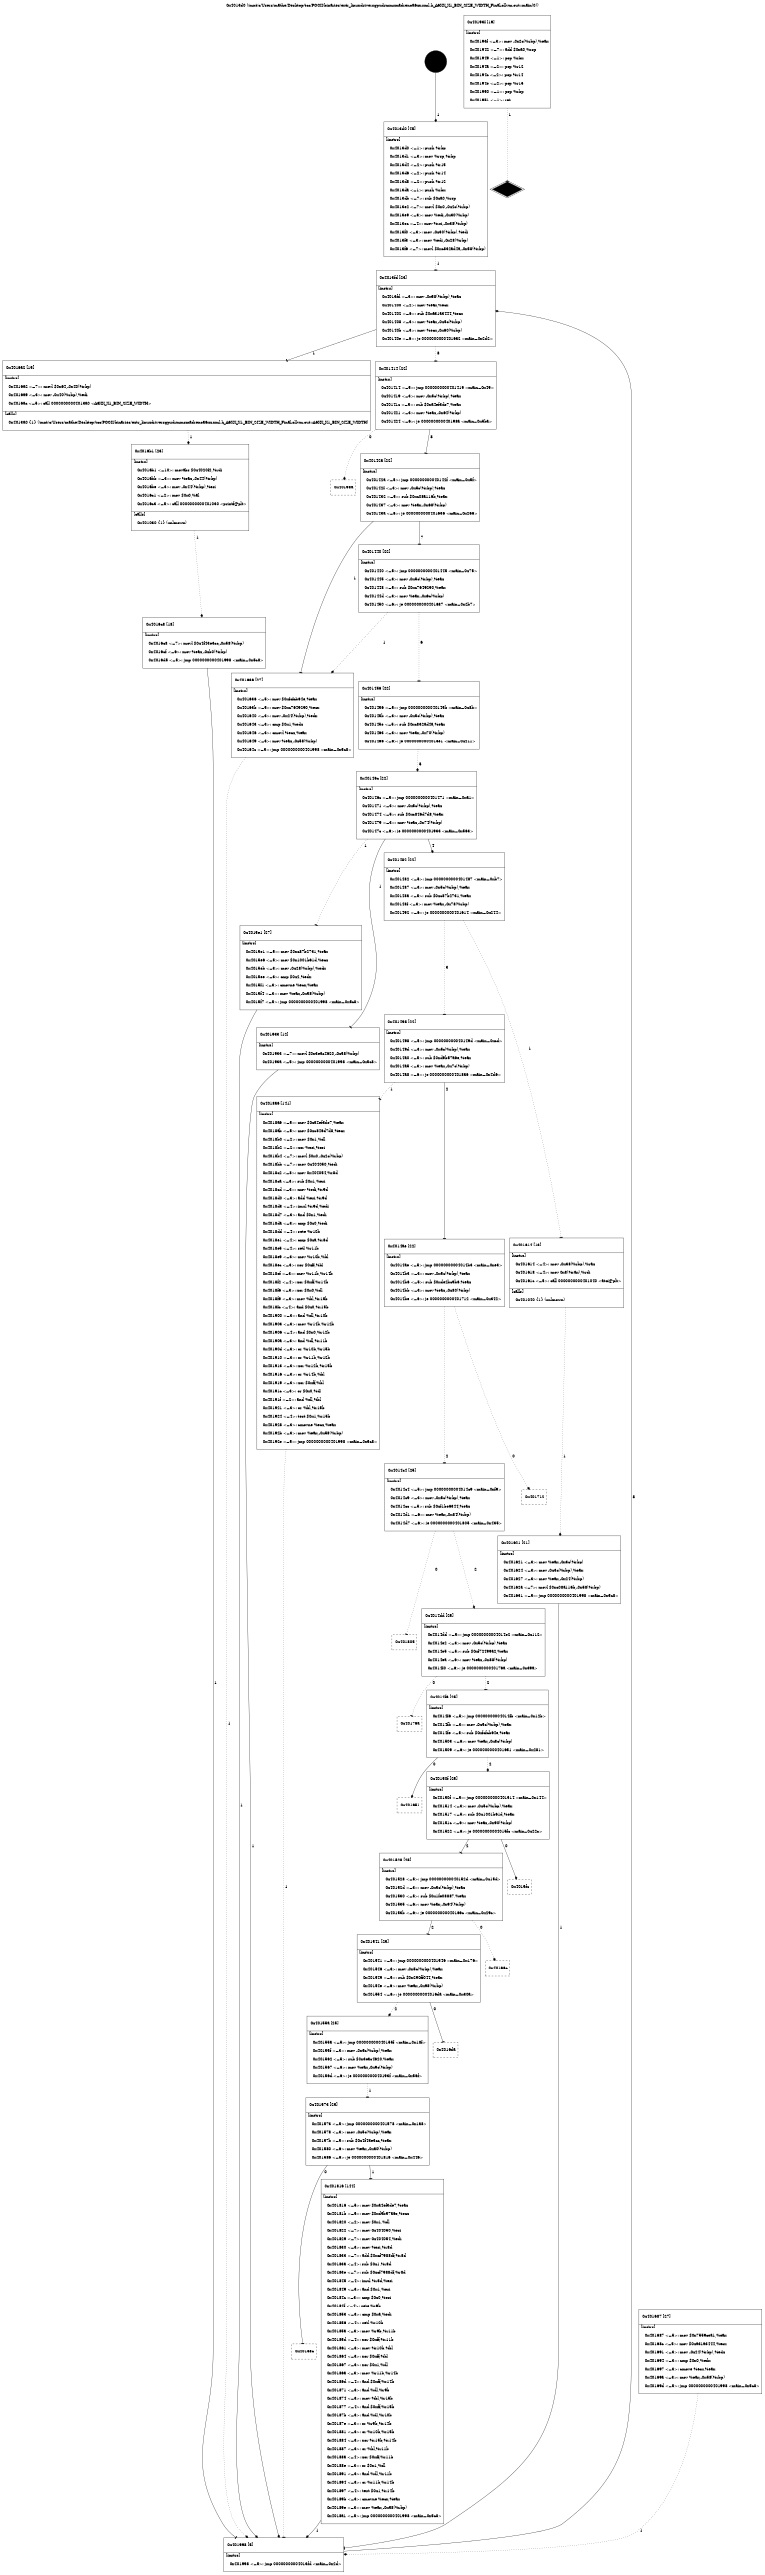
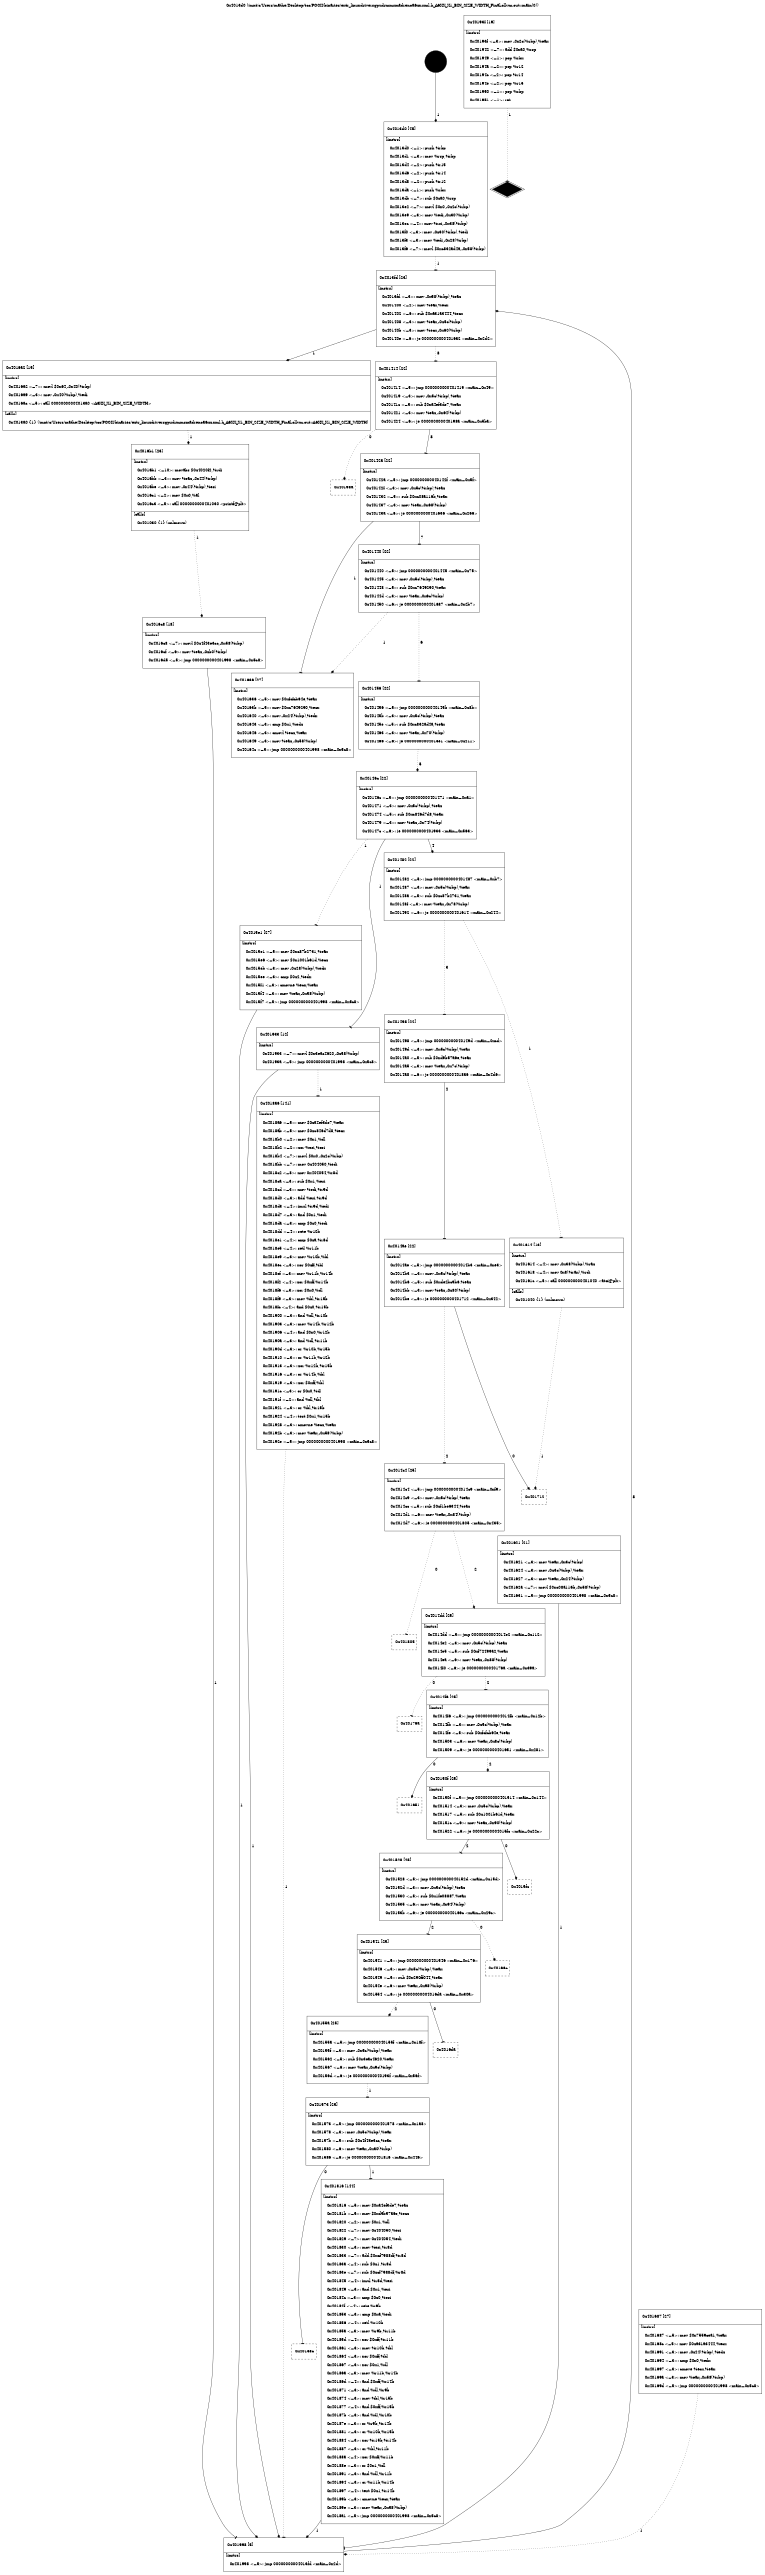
edge "0x4013fd [23]" -> "0x4016a2 [15]": arrowhead tee -> diamond
edge "0x401498 [22]" -> "0x4018a6 [141]": now "0x401933 [12]" -> "0x4018a6 [141]"
edge "0x4014ae [22]" -> "0x401712": style dotted -> solid
edge "0x401614 [13]" -> "0x401621 [21]": now "0x401614 [13]" -> "0x401712"
edge "0x401636 [27]" -> "0x401998 [5]": removed, label "1"
